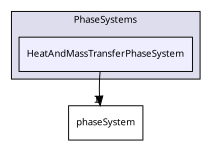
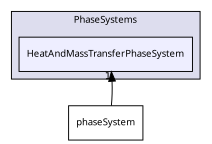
edge "HeatAndMassTransferPhaseSystem" -> "phaseSystem": reversed
